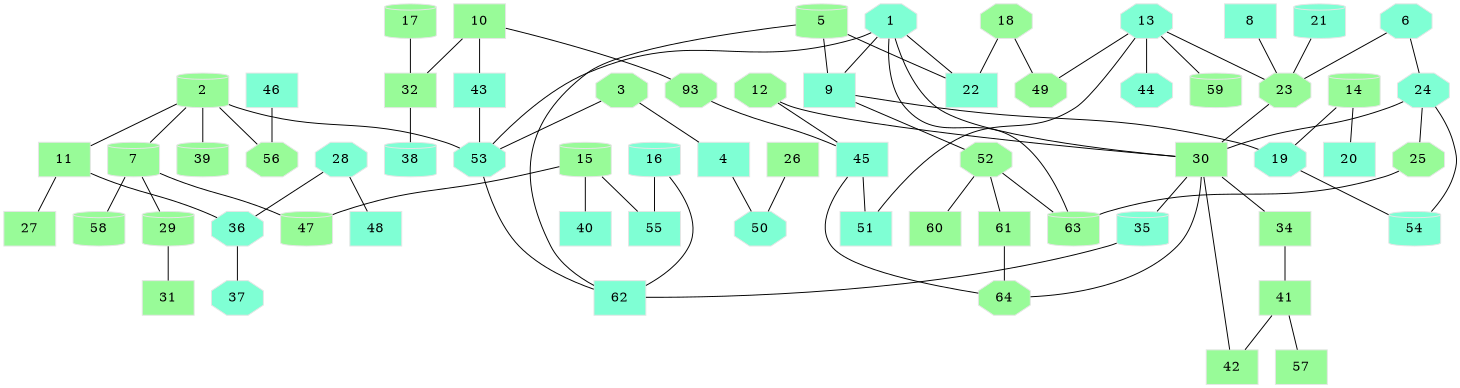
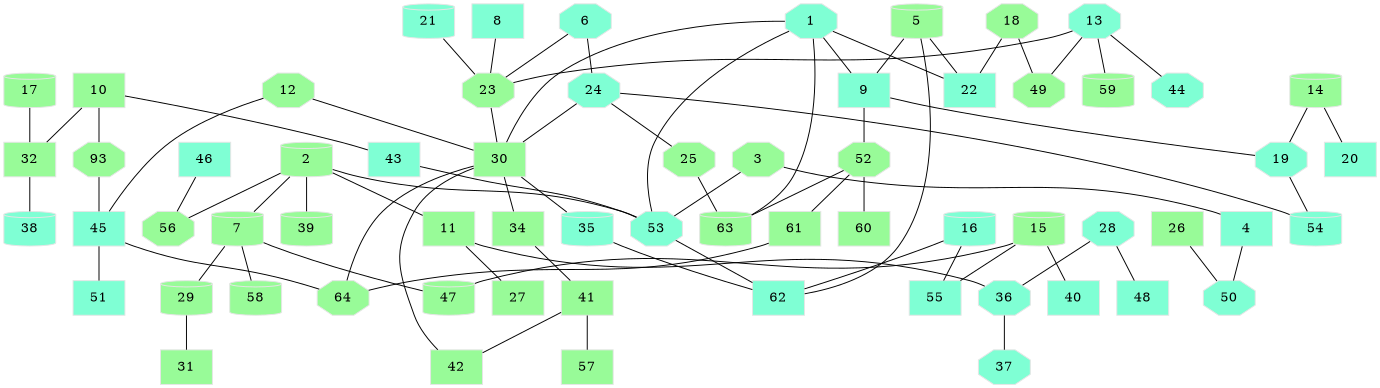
edge "13" -- "51": removed
